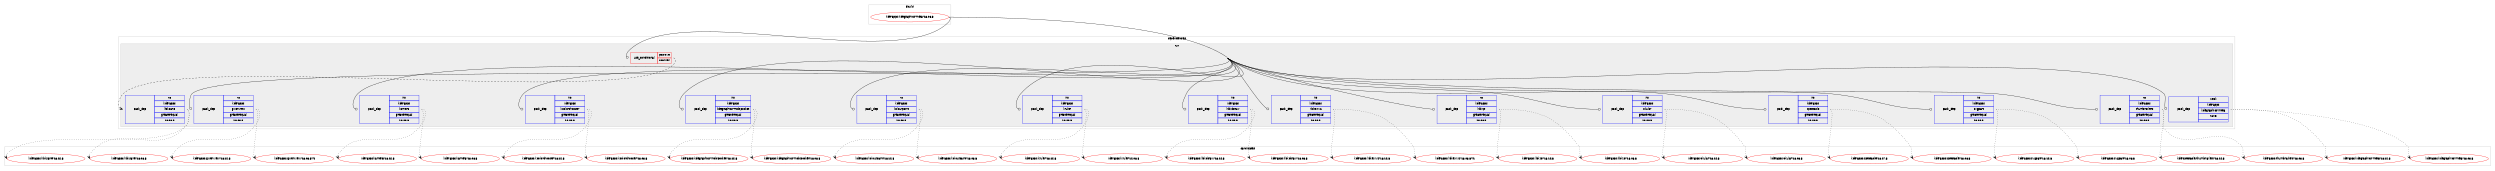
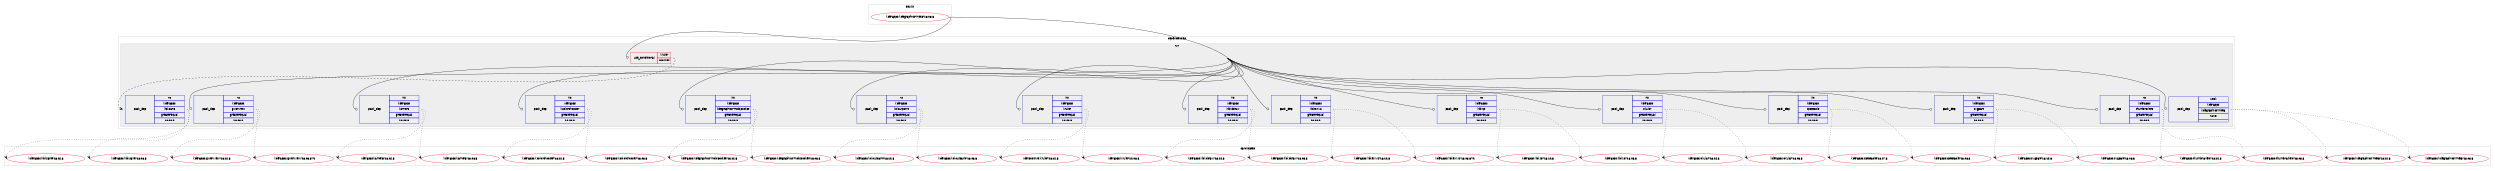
node "use_conditional": text "positive" -> "kruler"
node "kde-apps/kruler-18.12.3": label "kde-apps/kruler-18.12.3" -> "kde-positive/kruler-18.12.3"
node "kde-spectacle/thumbnailers-18.12.3": label "kde-spectacle/thumbnailers-18.12.3" -> "kde-apps/thumbnailers-18.12.3"
